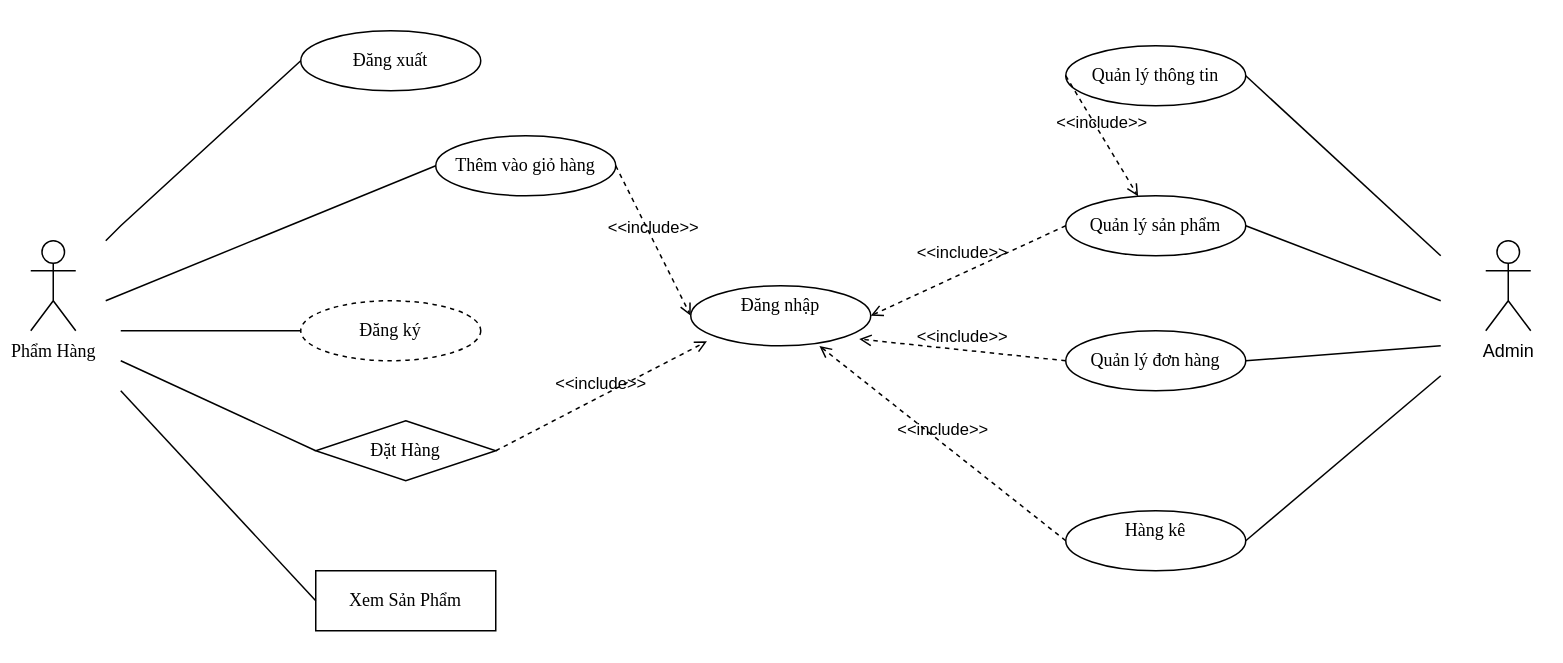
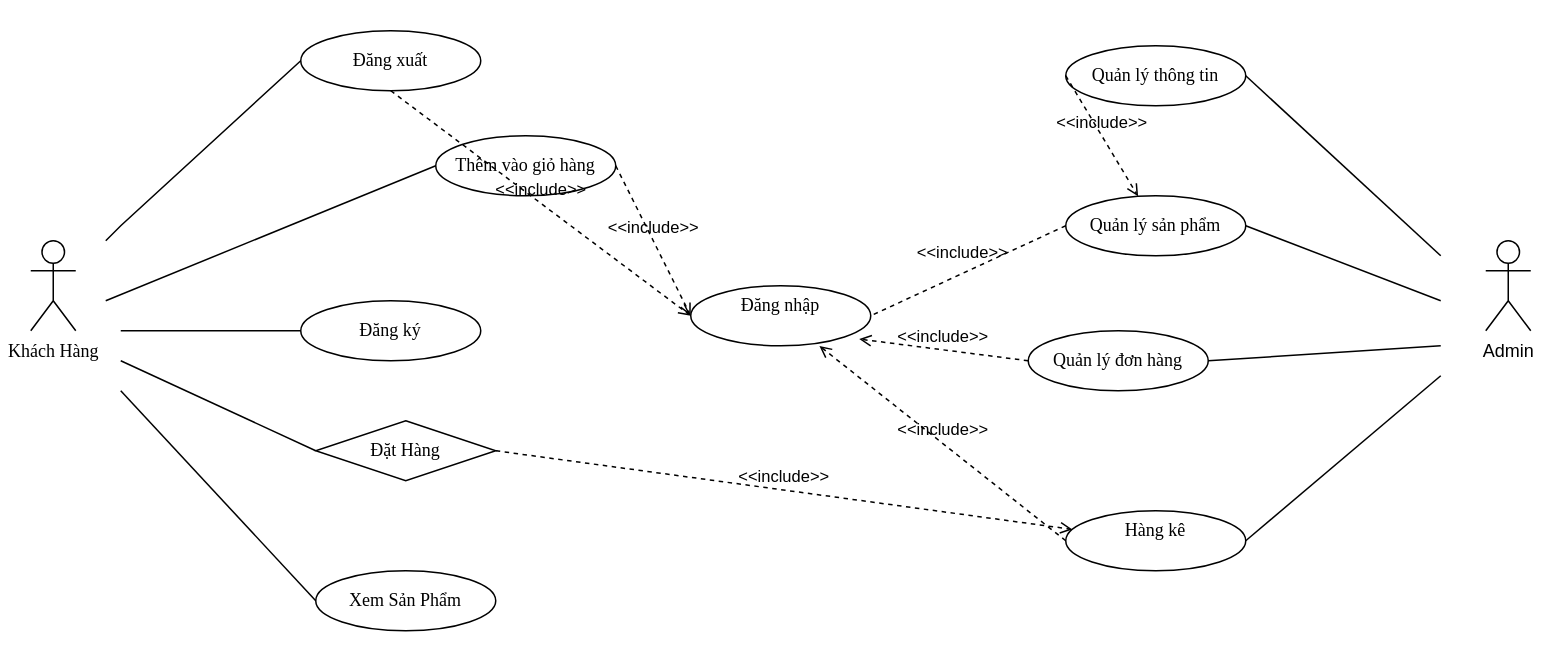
edge "Đăng xuất" -> "Đăng nhập": added, label "<<include>>"
edge "Quản lý sản phẩm" -> "Đăng nhập": arrowhead open -> none
node "Đăng ký": style dashed -> solid
node "Phẩm Hàng": label "Phẩm Hàng" -> "Khách Hàng"
node "Quản lý đơn hàng": moved (1156, 361) -> (1118, 361)
edge "Đặt Hàng" -> "Đăng nhập": now "Đặt Hàng" -> "Hàng kê"
node "Xem Sản Phẩm": shape rectangle -> ellipse
